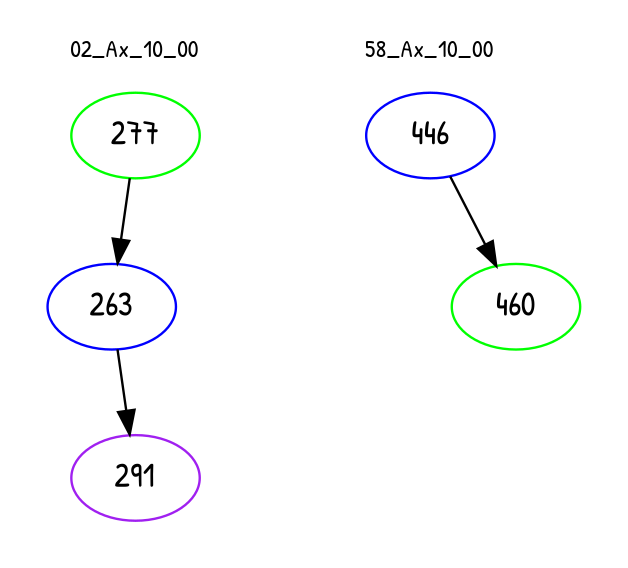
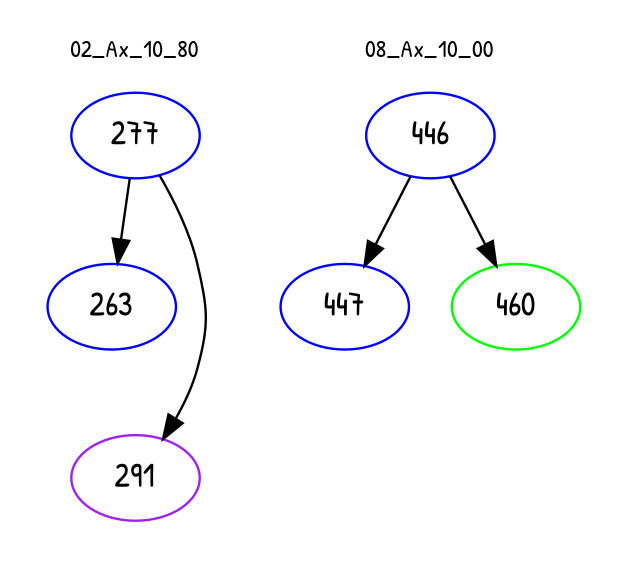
cluster "02_Ax_10_00": label "02_Ax_10_00" -> "02_Ax_10_80"
cluster "58_Ax_10_00": label "58_Ax_10_00" -> "08_Ax_10_00"
node "277": color green -> blue
node "447": added
edge "263" -> "291": now "277" -> "291"
